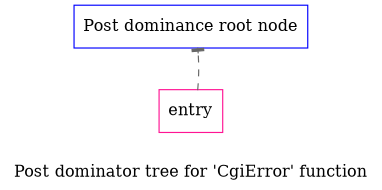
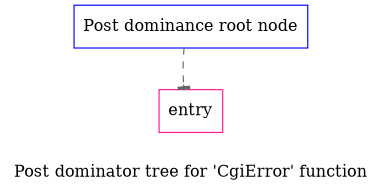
edge "entry" -> "Post dominance root node": reversed
